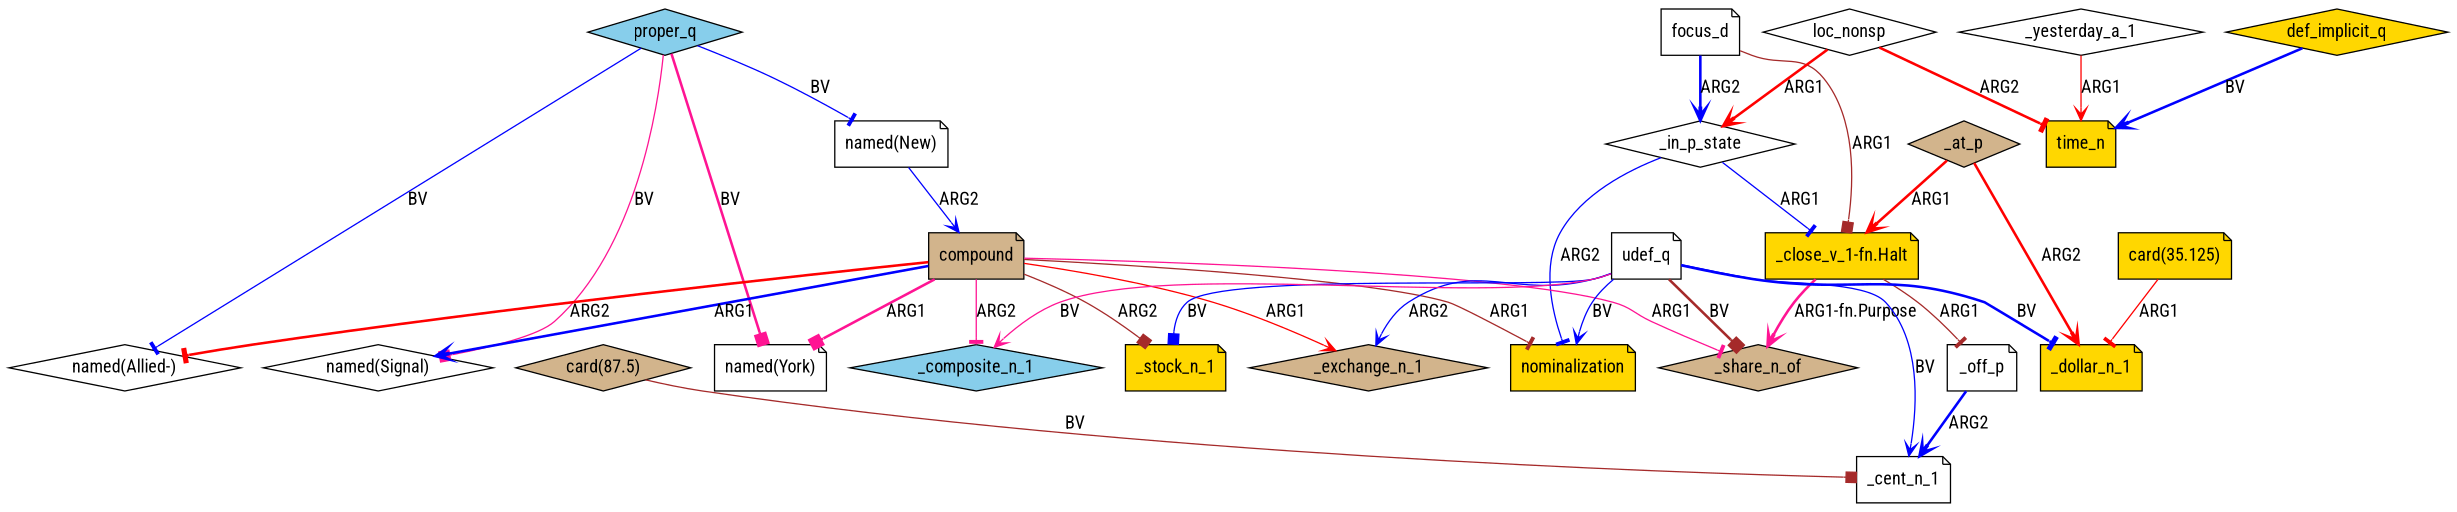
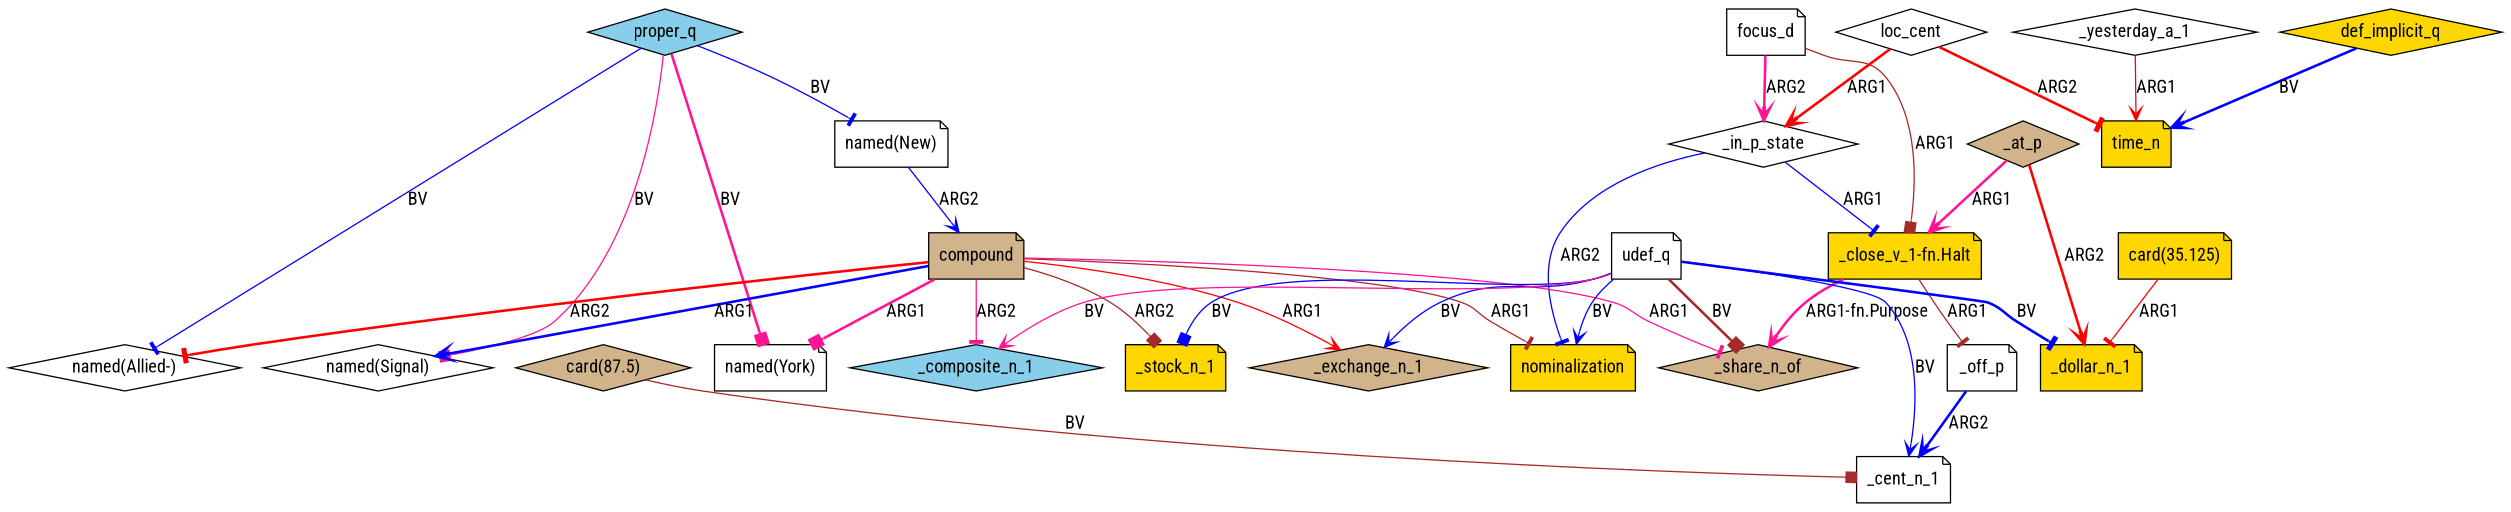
node "loc_nonsp": label "loc_nonsp" -> "loc_cent"
edge "focus_d" -> "_in_p_state": color blue -> deeppink
edge "_at_p" -> "_close_v_1-fn.Halt": color red -> deeppink
edge "udef_q" -> "_exchange_n_1": label "ARG2" -> "BV"
